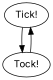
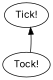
edge "Tick!" -> "Tock!": removed
